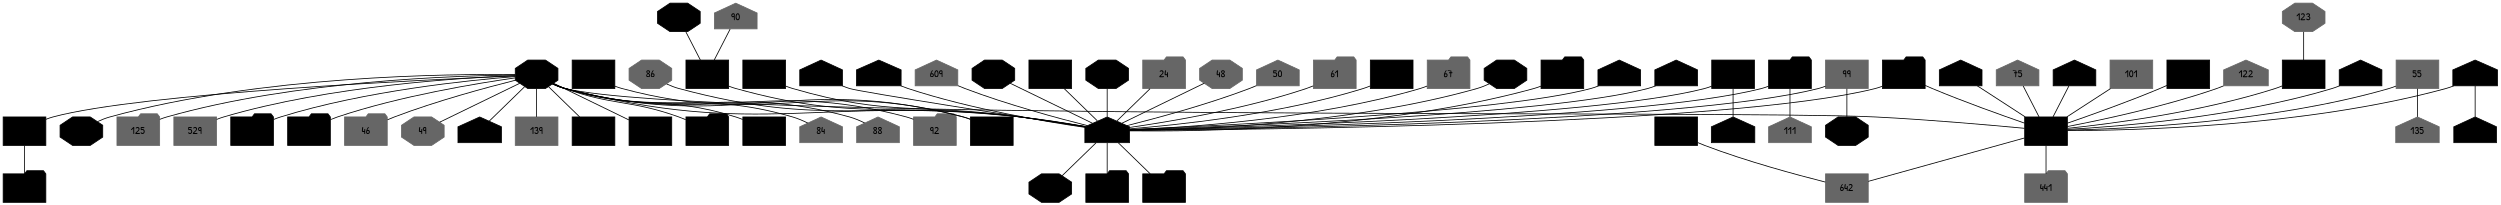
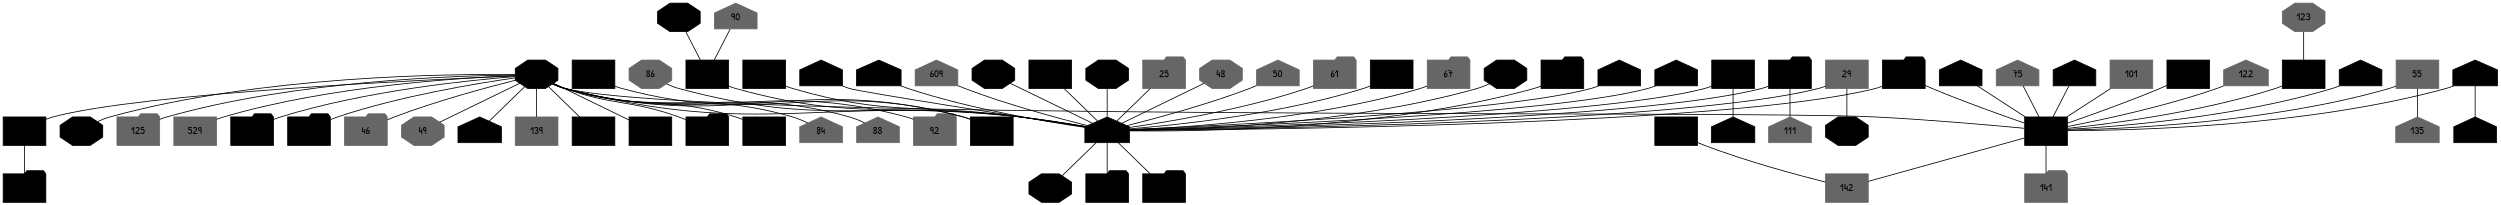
node "24": label "24" -> "25"
node "99": label "99" -> "29"
node "642": label "642" -> "142"
node "441": label "441" -> "141"
